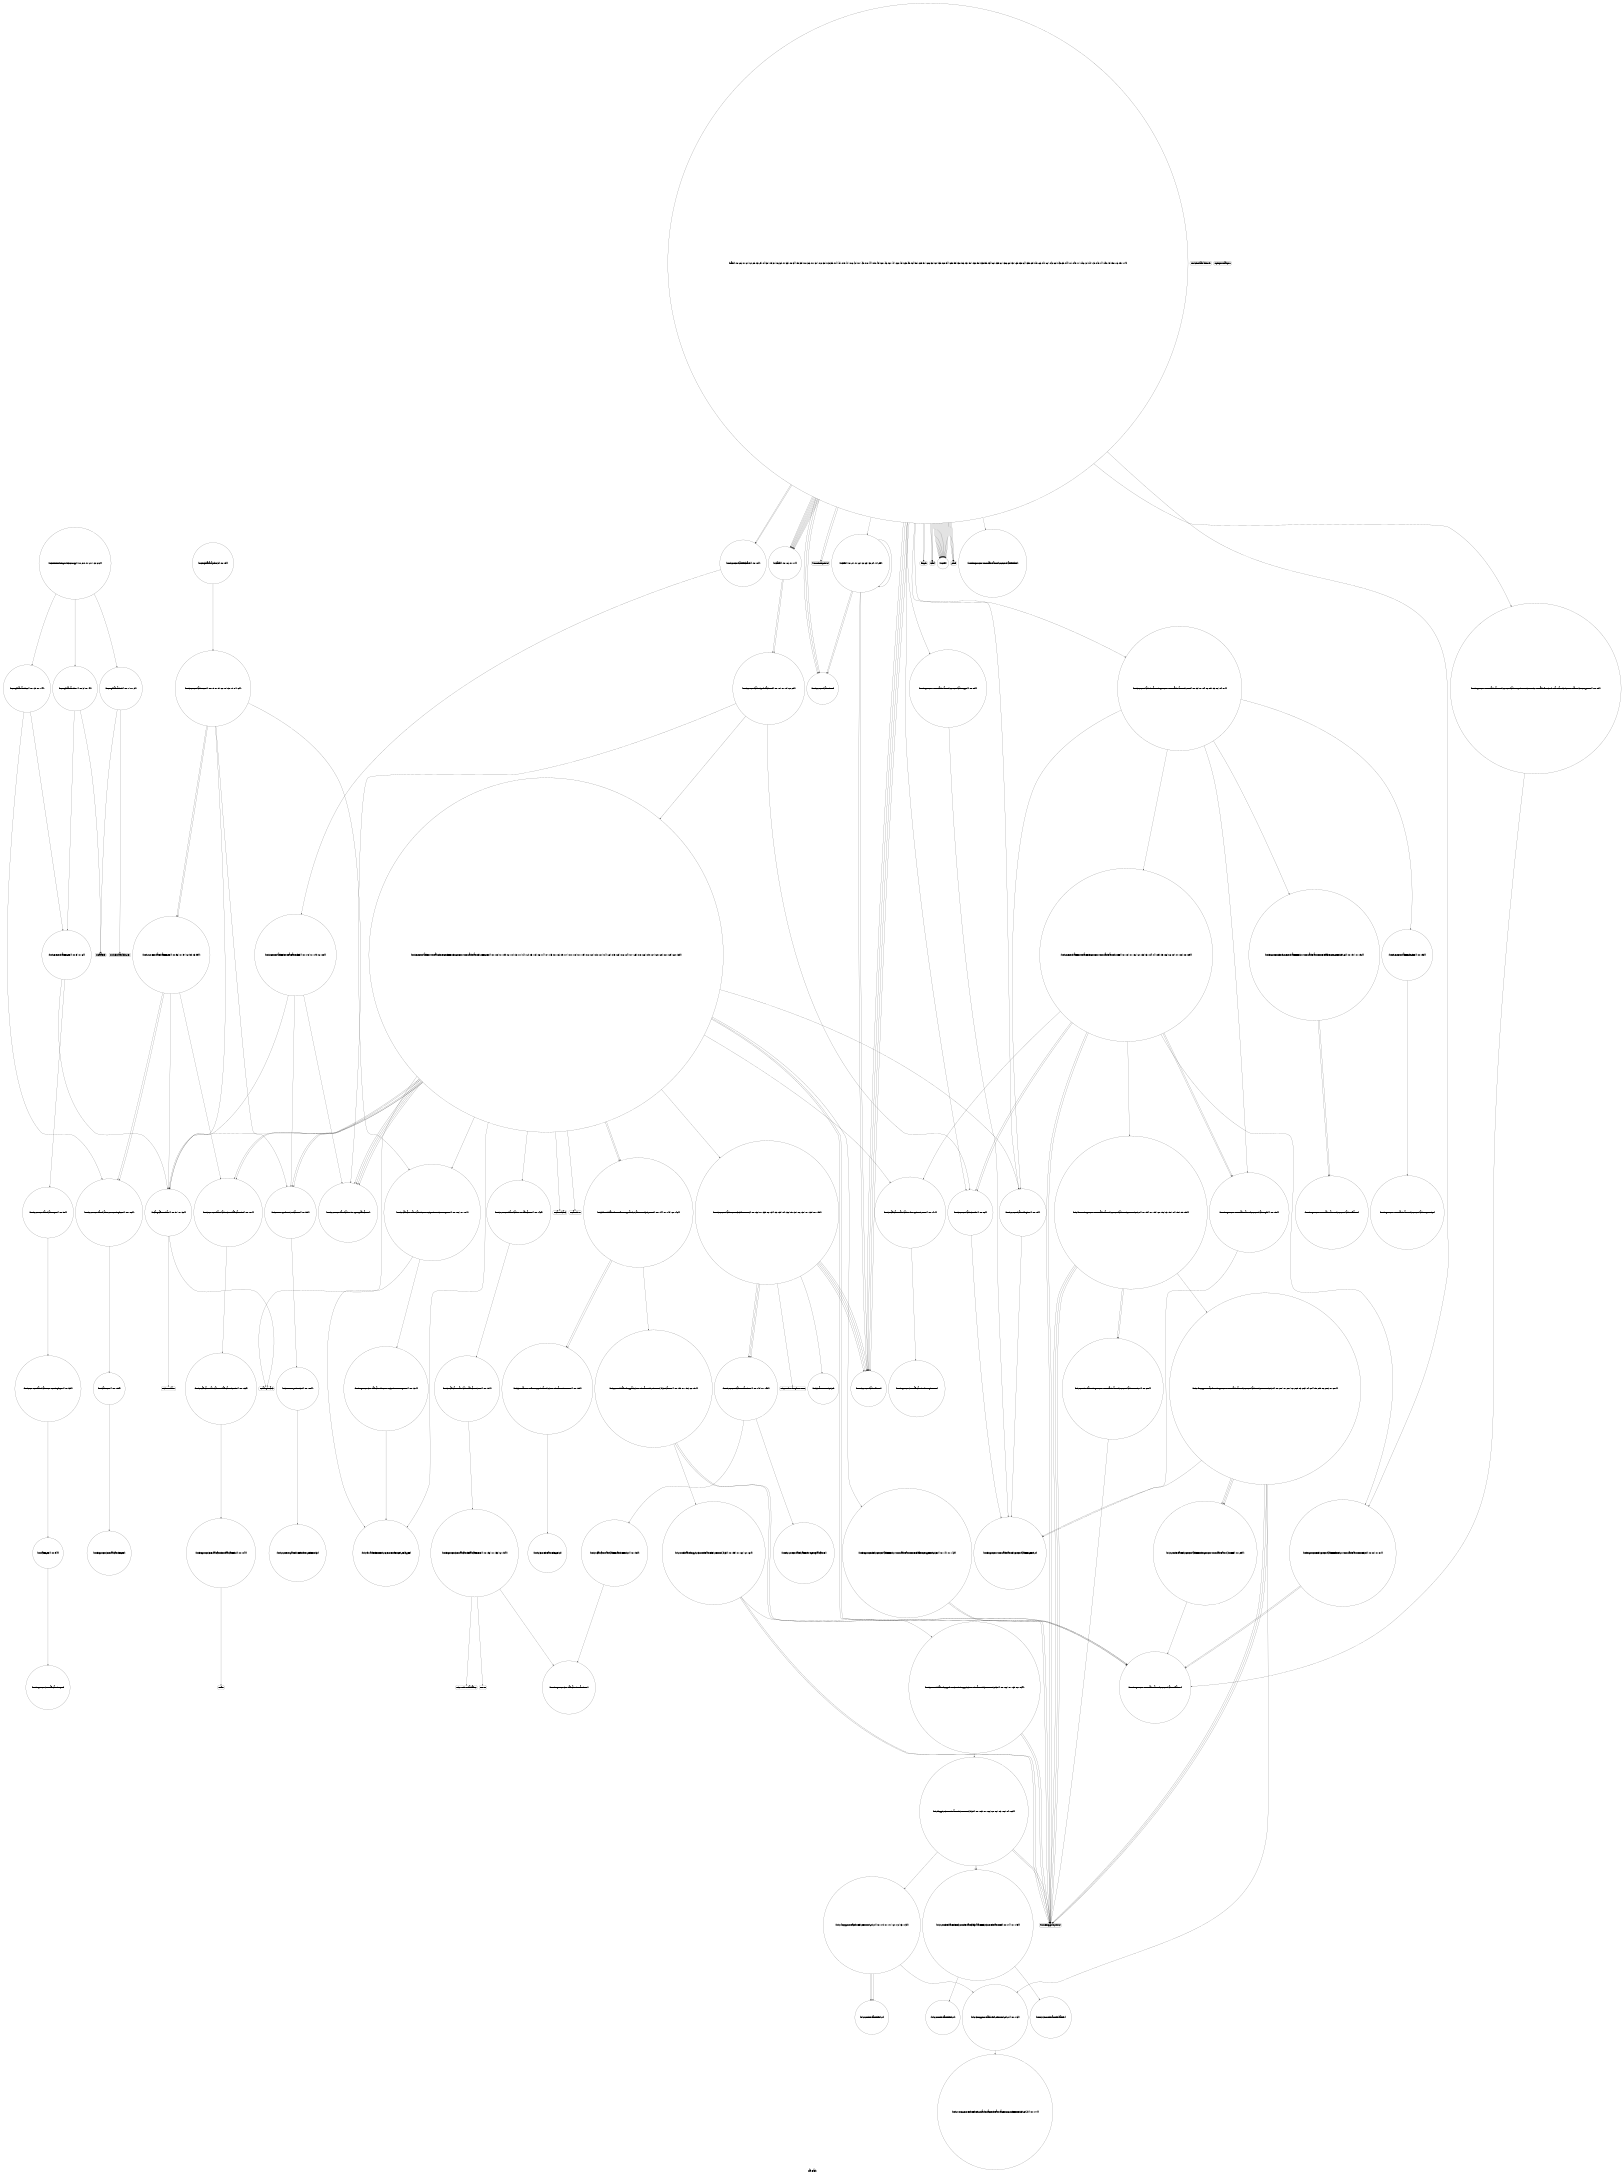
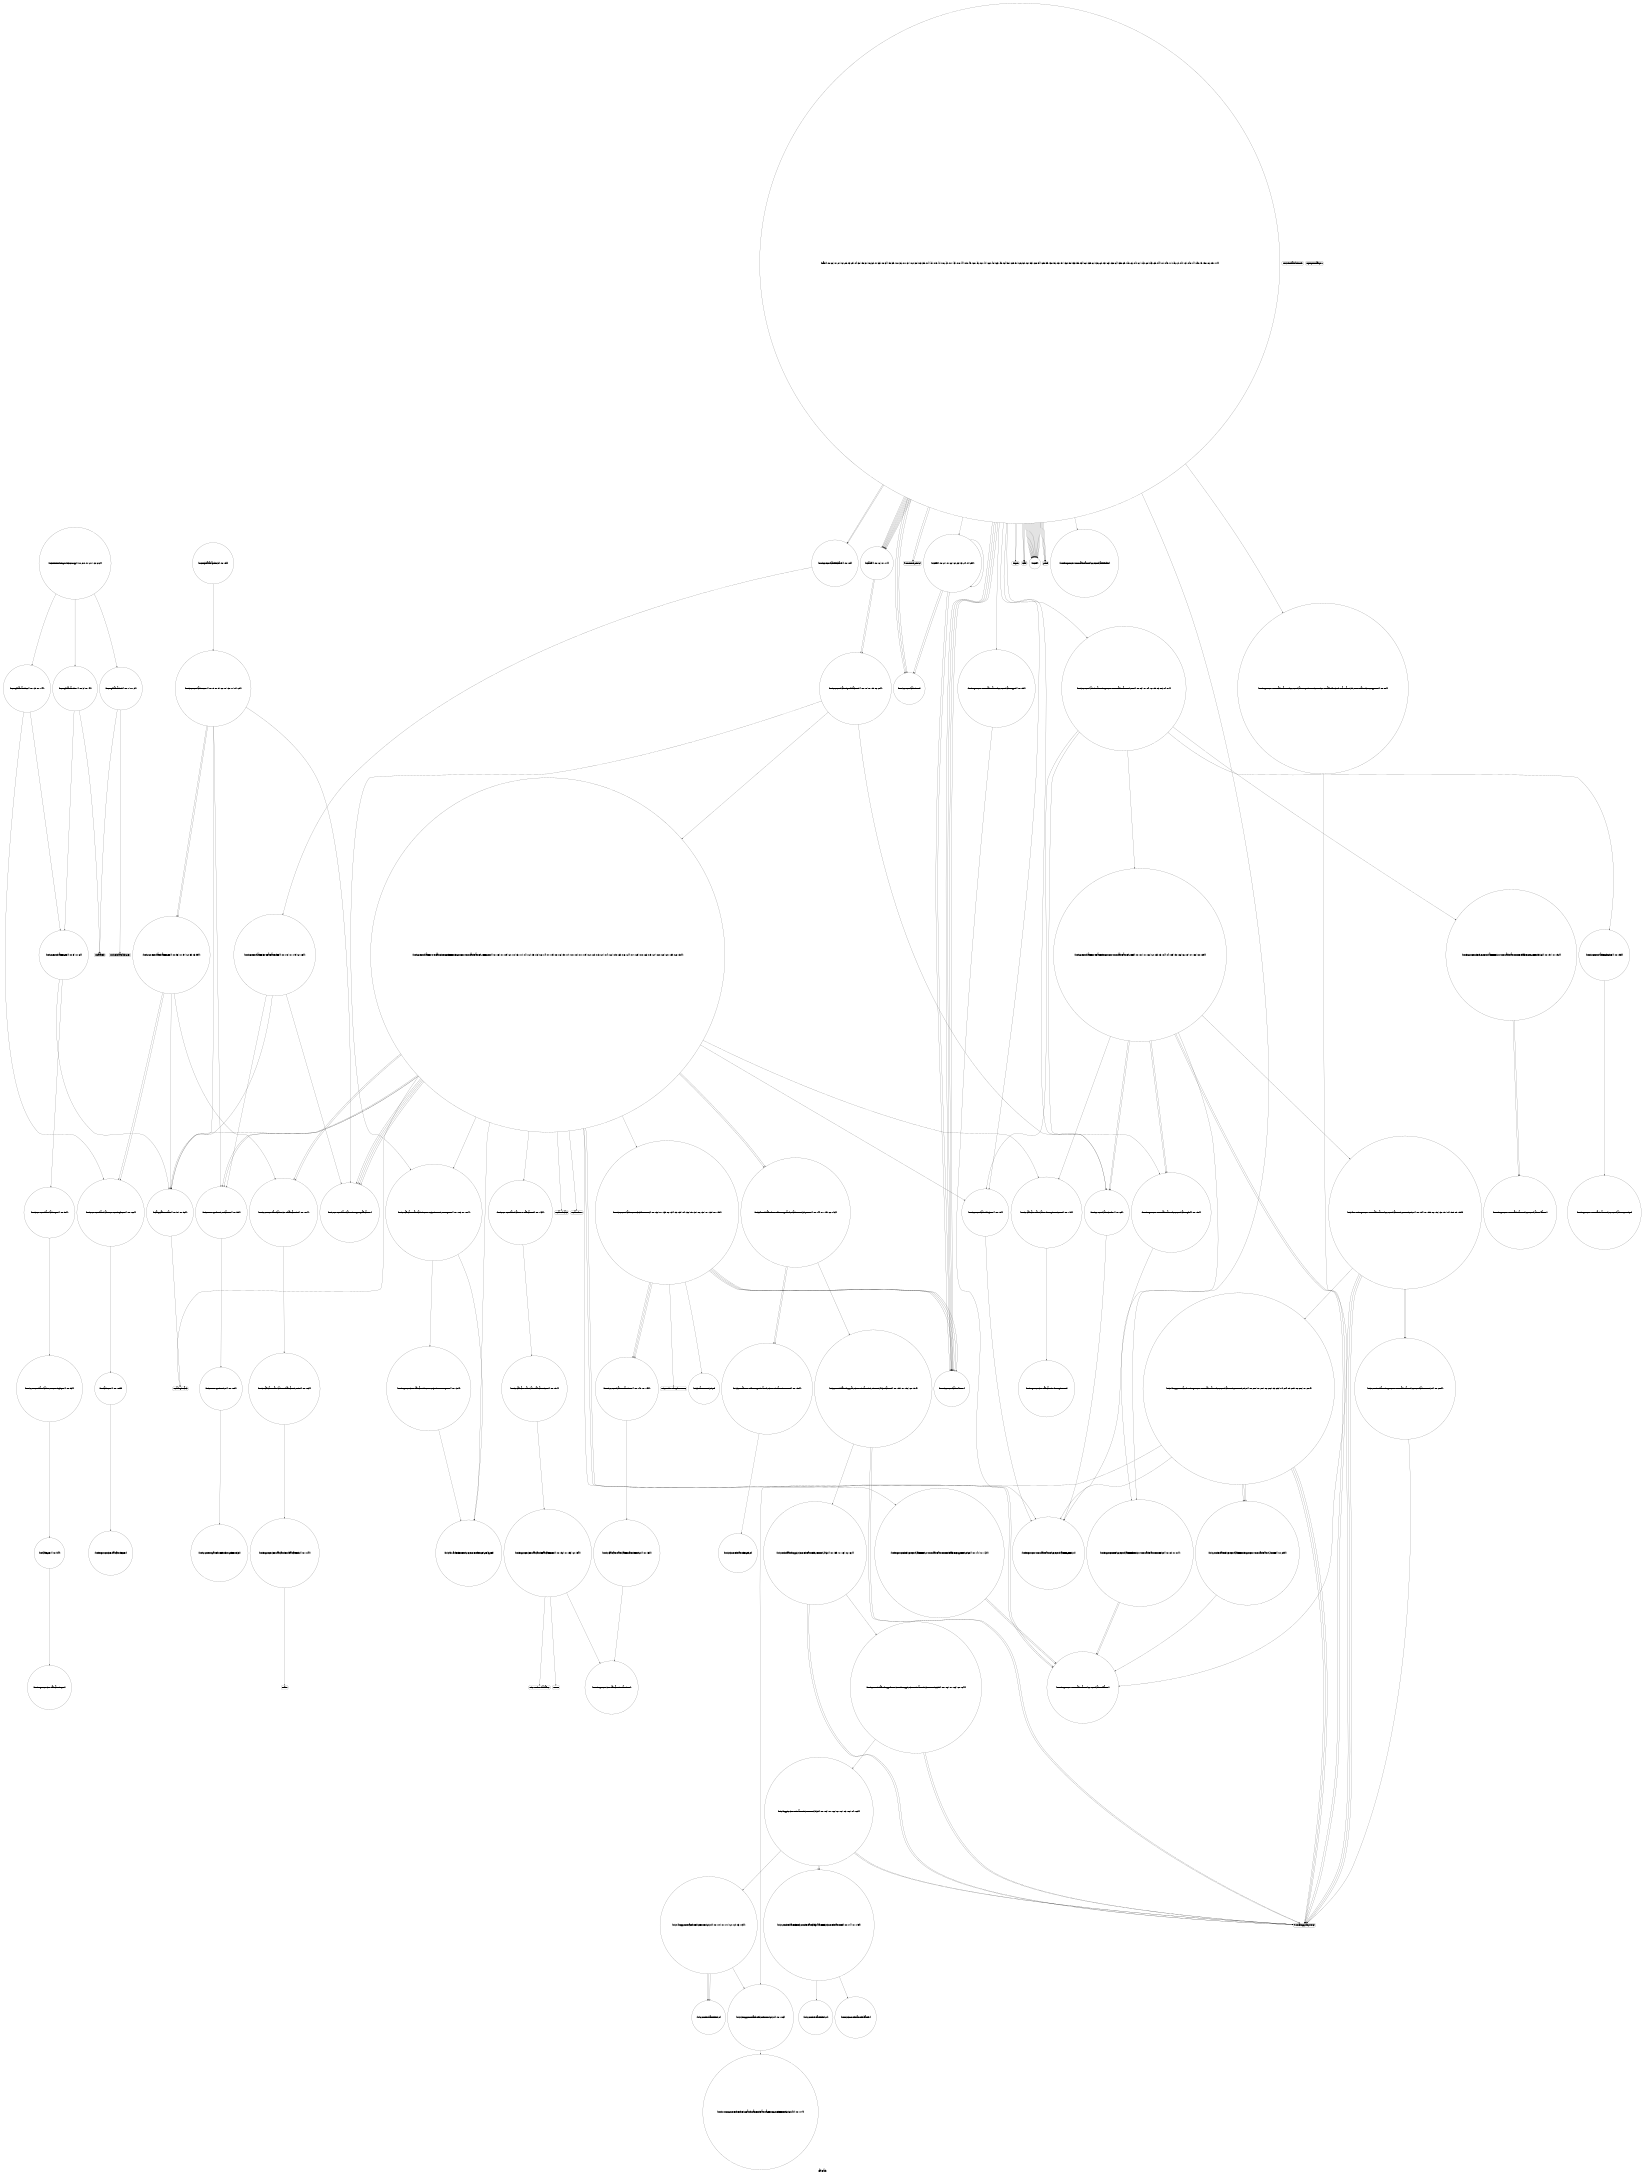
node "_ZSt9terminatev": removed
node "{_ZNKSt12_Vector_baseIiSaIiEE19_M_get_Tp_allocatorEv}": removed
